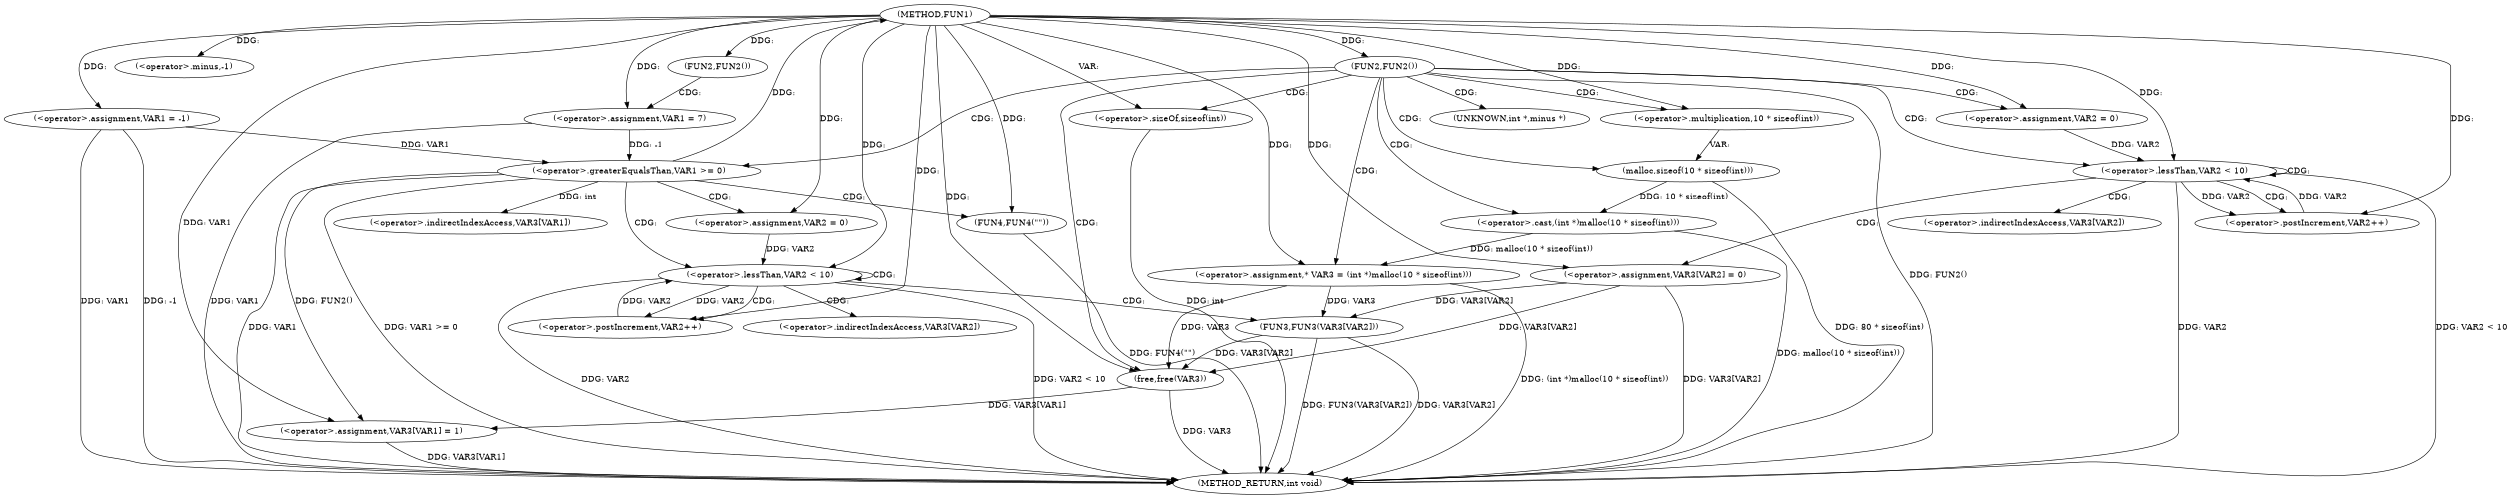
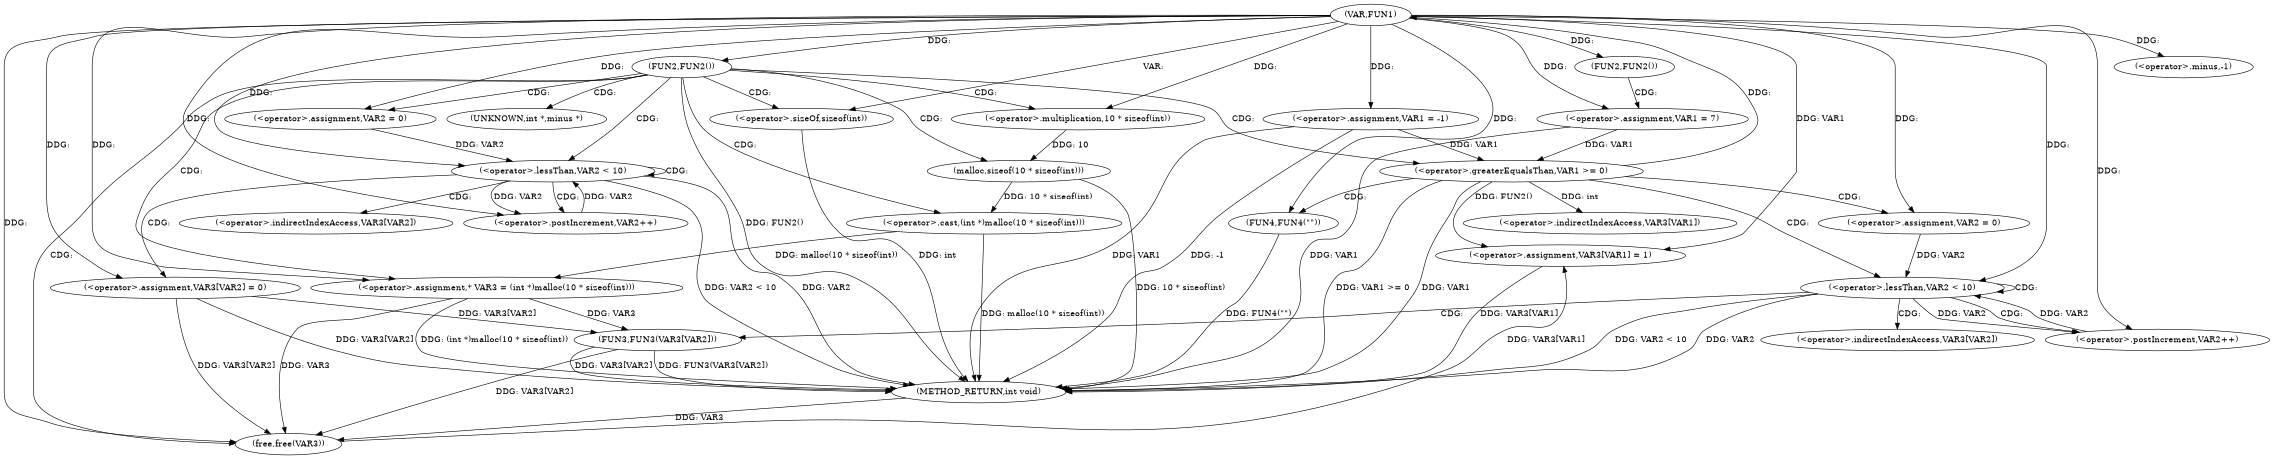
node "(METHOD,FUN1)": label "(METHOD,FUN1)" -> "(VAR,FUN1)"
edge "(<operator>.assignment,VAR1 = 7)" -> "(<operator>.greaterEqualsThan,VAR1 >= 0)": label "DDG: -1" -> "DDG: VAR1"
edge "(<operator>.multiplication,10 * sizeof(int))" -> "(malloc,sizeof(10 * sizeof(int)))": label "VAR: " -> "DDG: 10"
edge "(malloc,sizeof(10 * sizeof(int)))" -> "(METHOD_RETURN,int void)": label "DDG: 80 * sizeof(int)" -> "DDG: 10 * sizeof(int)"
edge "(free,free(VAR3))" -> "(METHOD_RETURN,int void)": reversed
